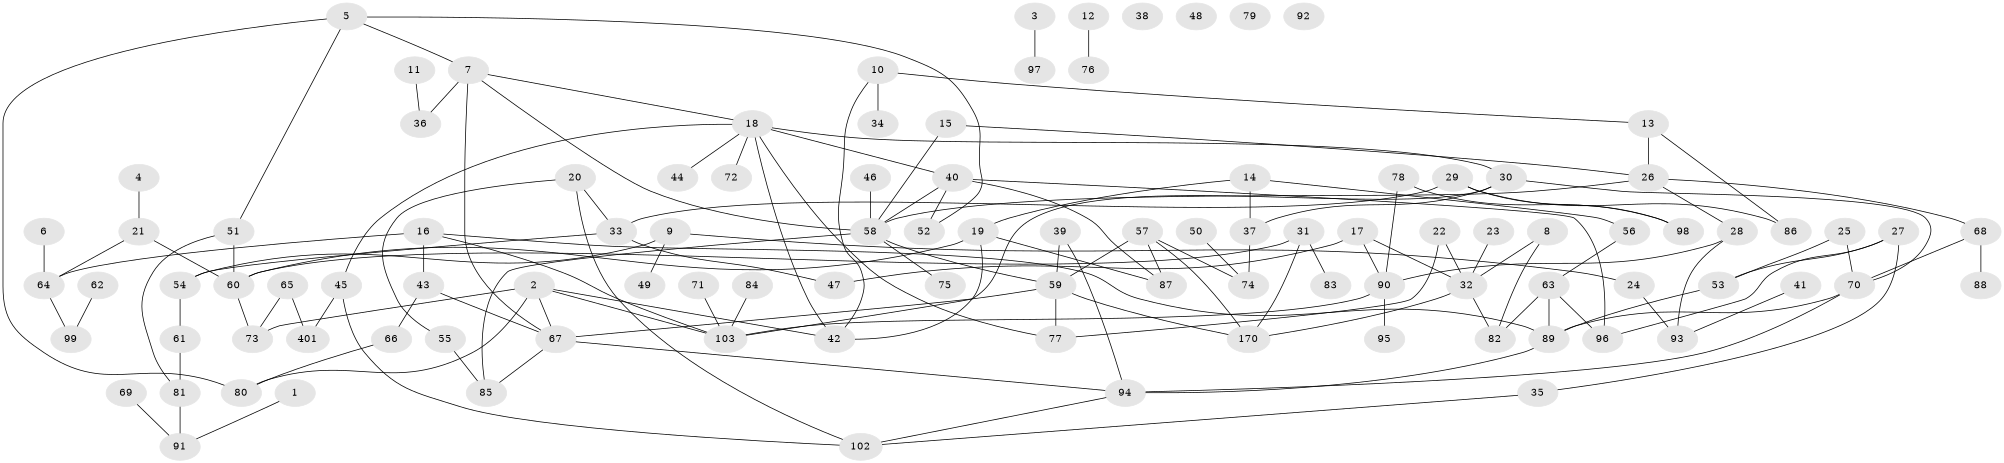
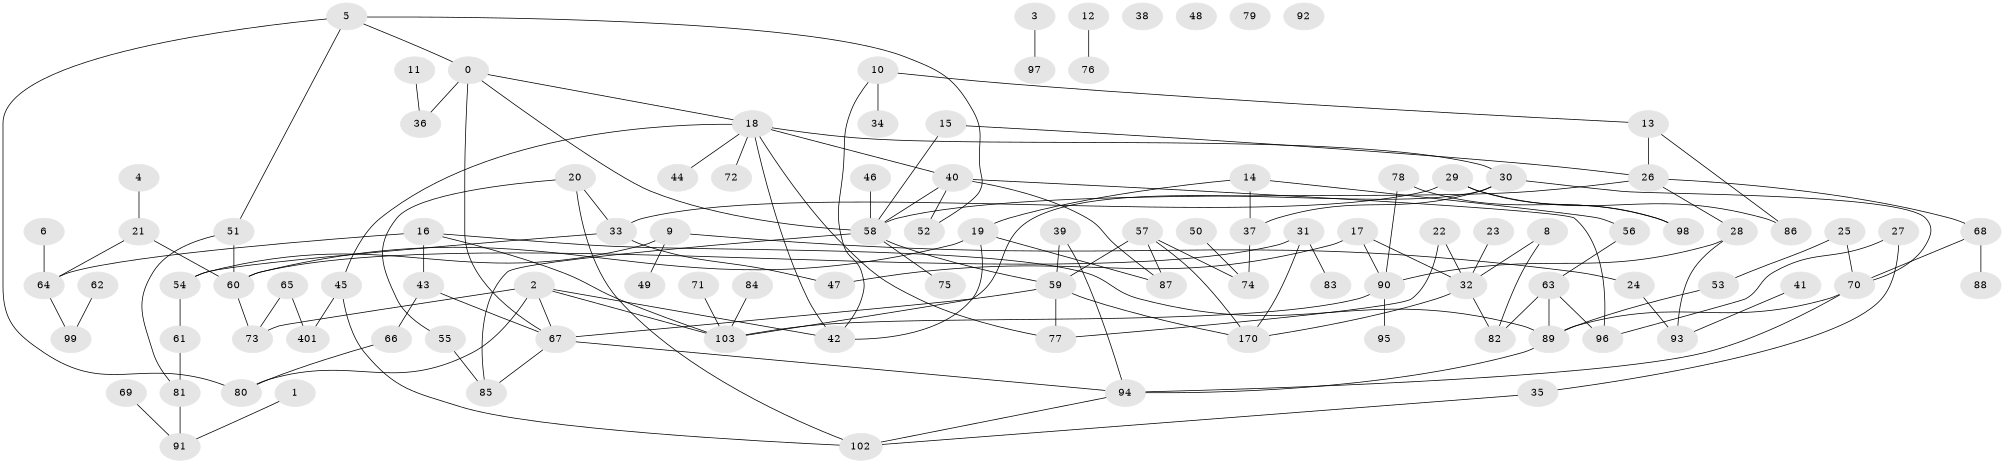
node "7": label "7" -> "0"
edge "27" -- "53": removed
